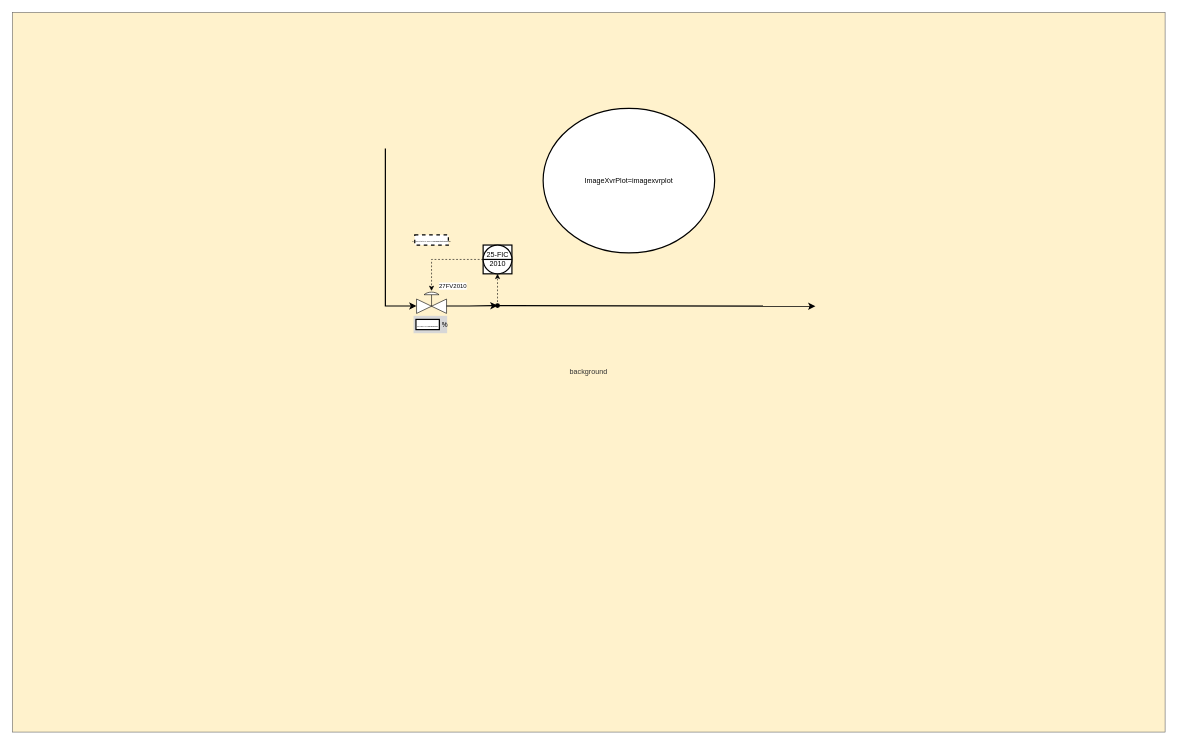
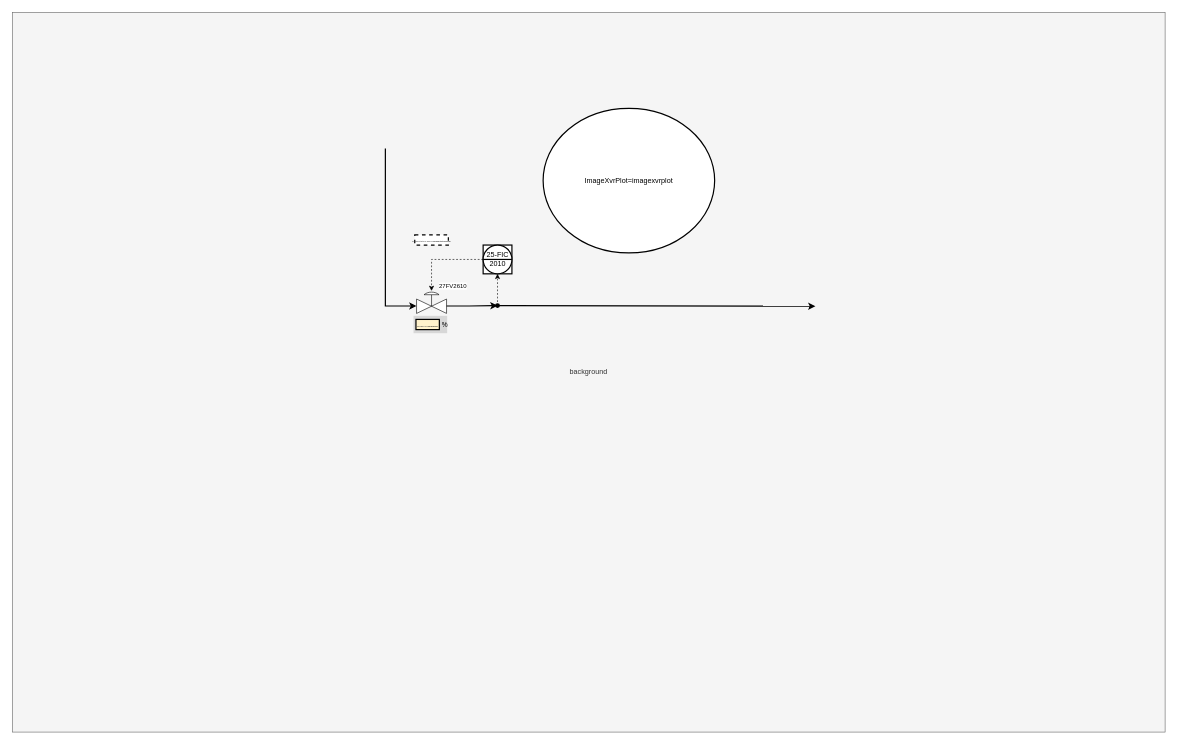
node "27FV2010": label "27FV2010" -> "27FV2610"
node "ImageXvr=imagexvr": fillcolor #ffffff -> #fff2cc
node "background": fillcolor #fff2cc -> #f5f5f5
